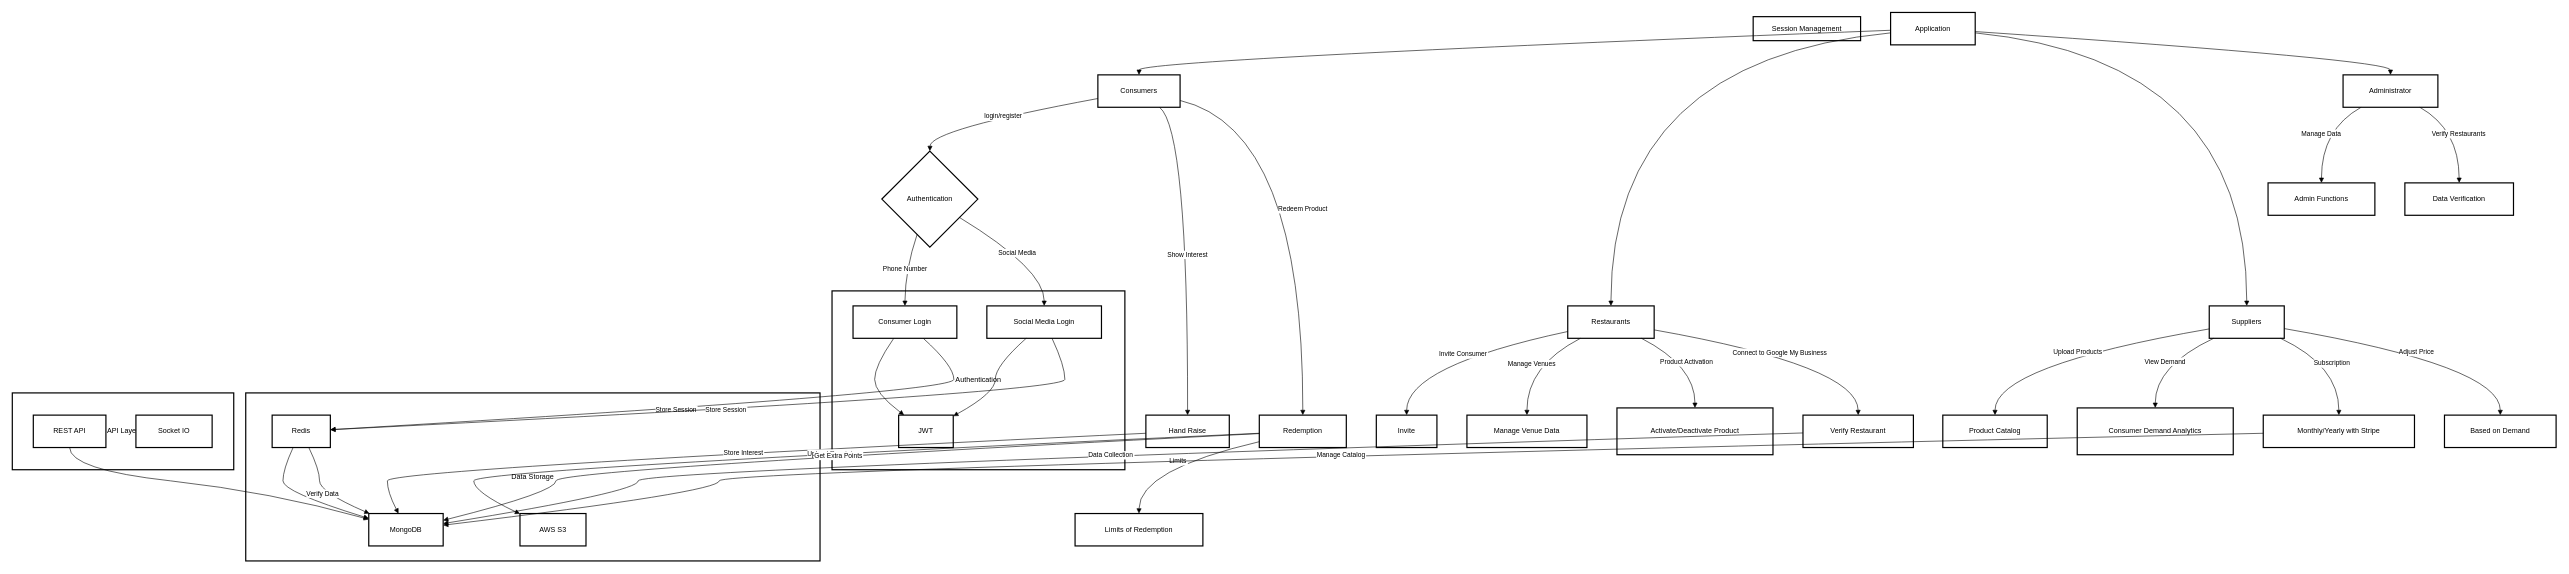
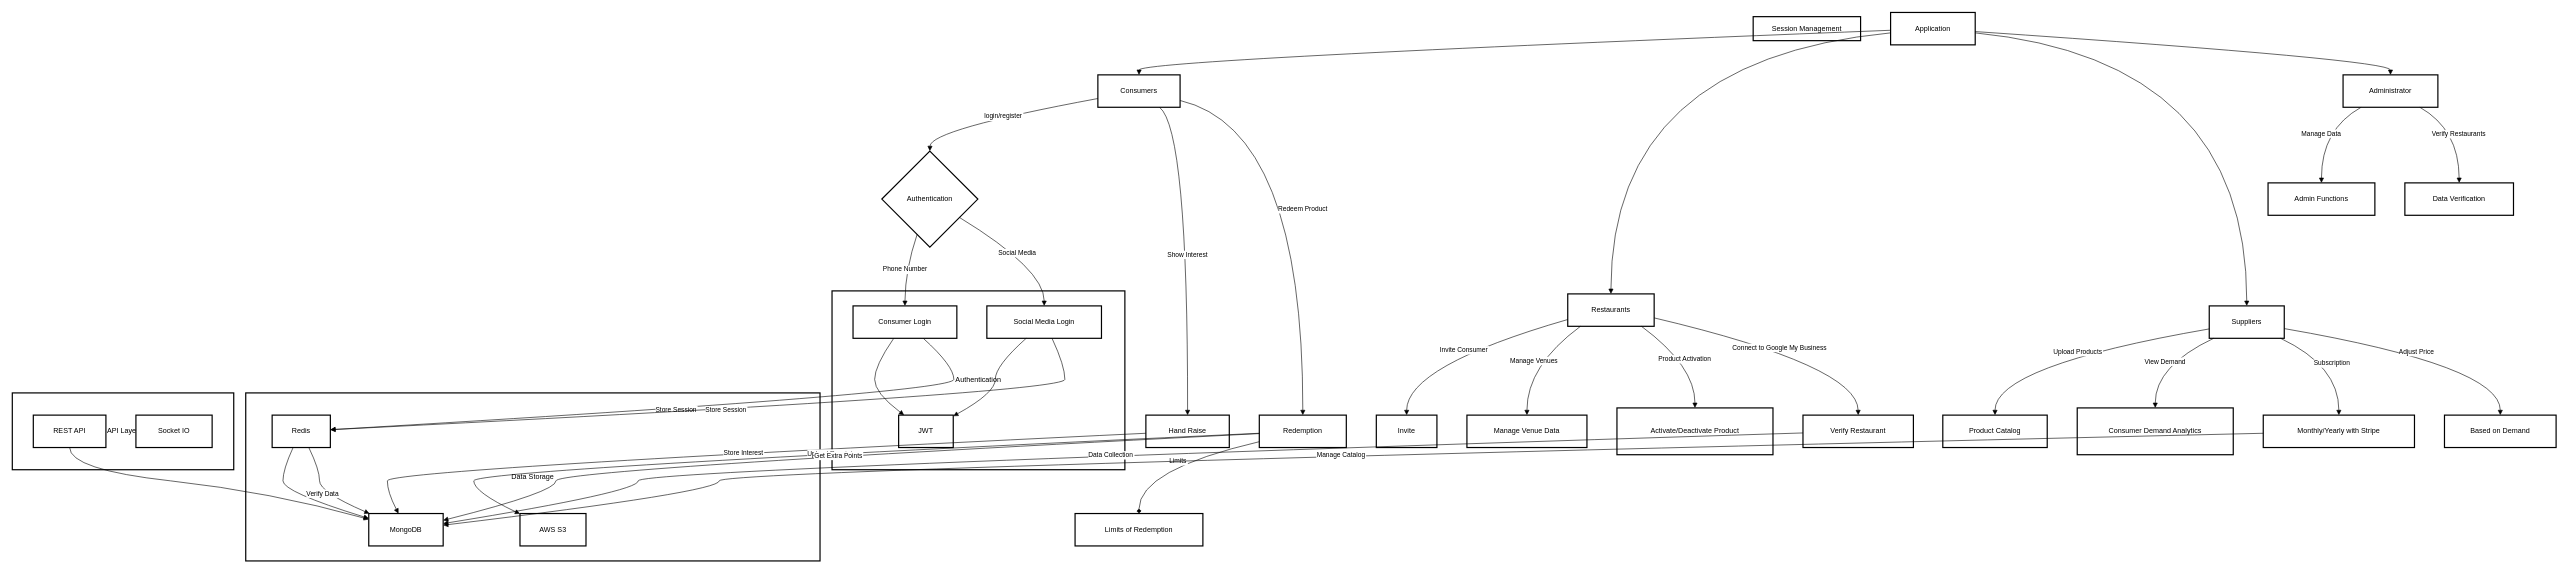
node "Restaurants": moved (1611, 322) -> (1611, 310)
edge "Redemption" -> "Limits of Redemption": arrowhead block -> diamond
